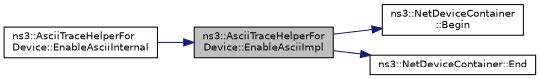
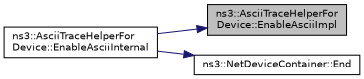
node "ns3::NetDeviceContainer ::Begin": removed
edge "ns3::AsciiTraceHelperFor Device::EnableAsciiImpl" -> "ns3::NetDeviceContainer::End": now "ns3::AsciiTraceHelperFor Device::EnableAsciiInternal" -> "ns3::NetDeviceContainer::End"
